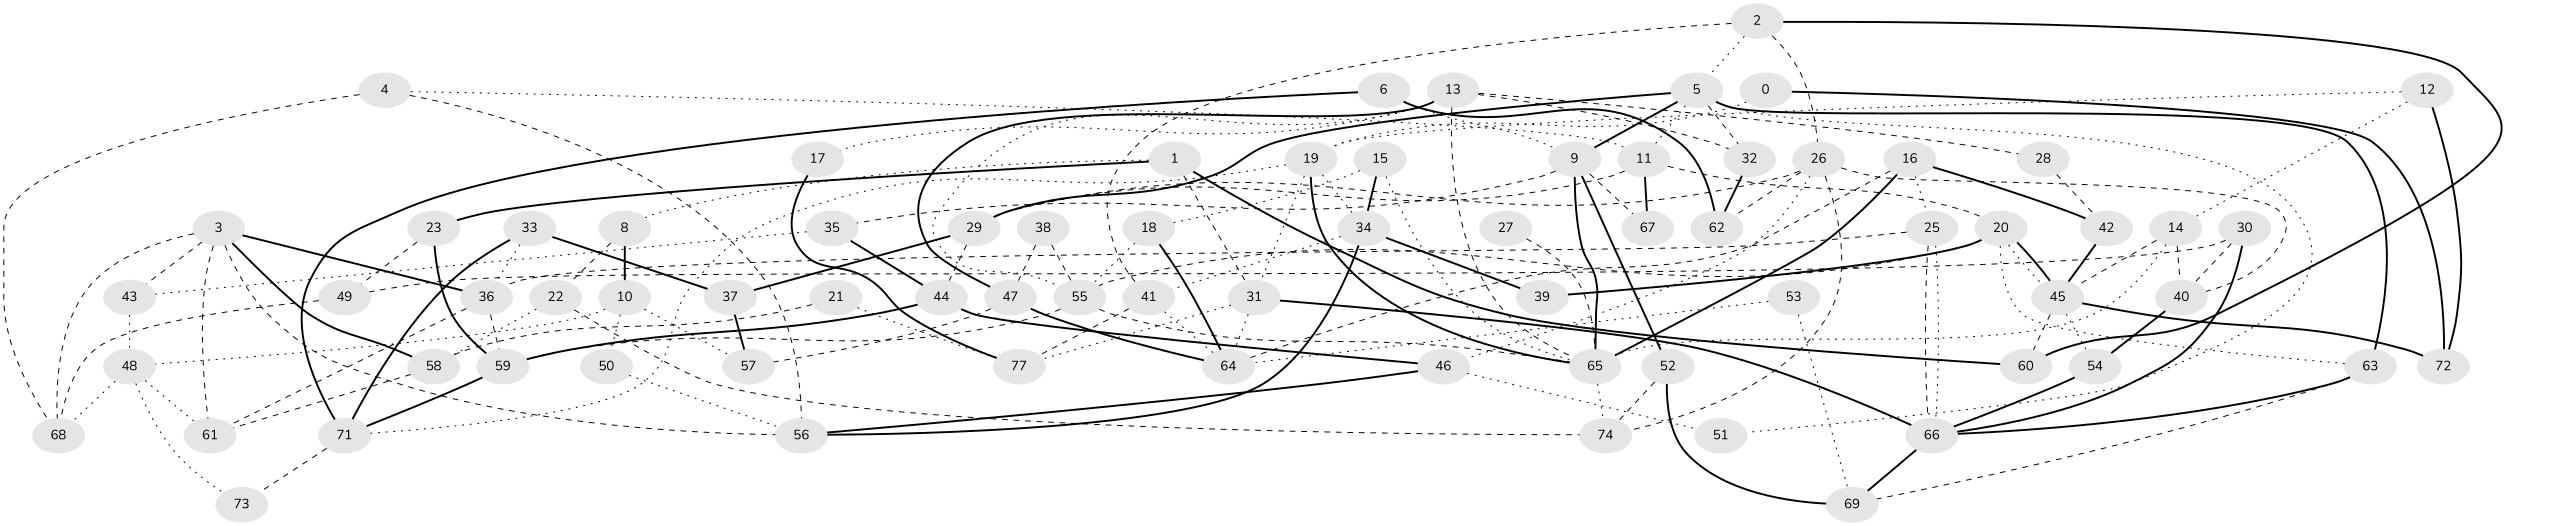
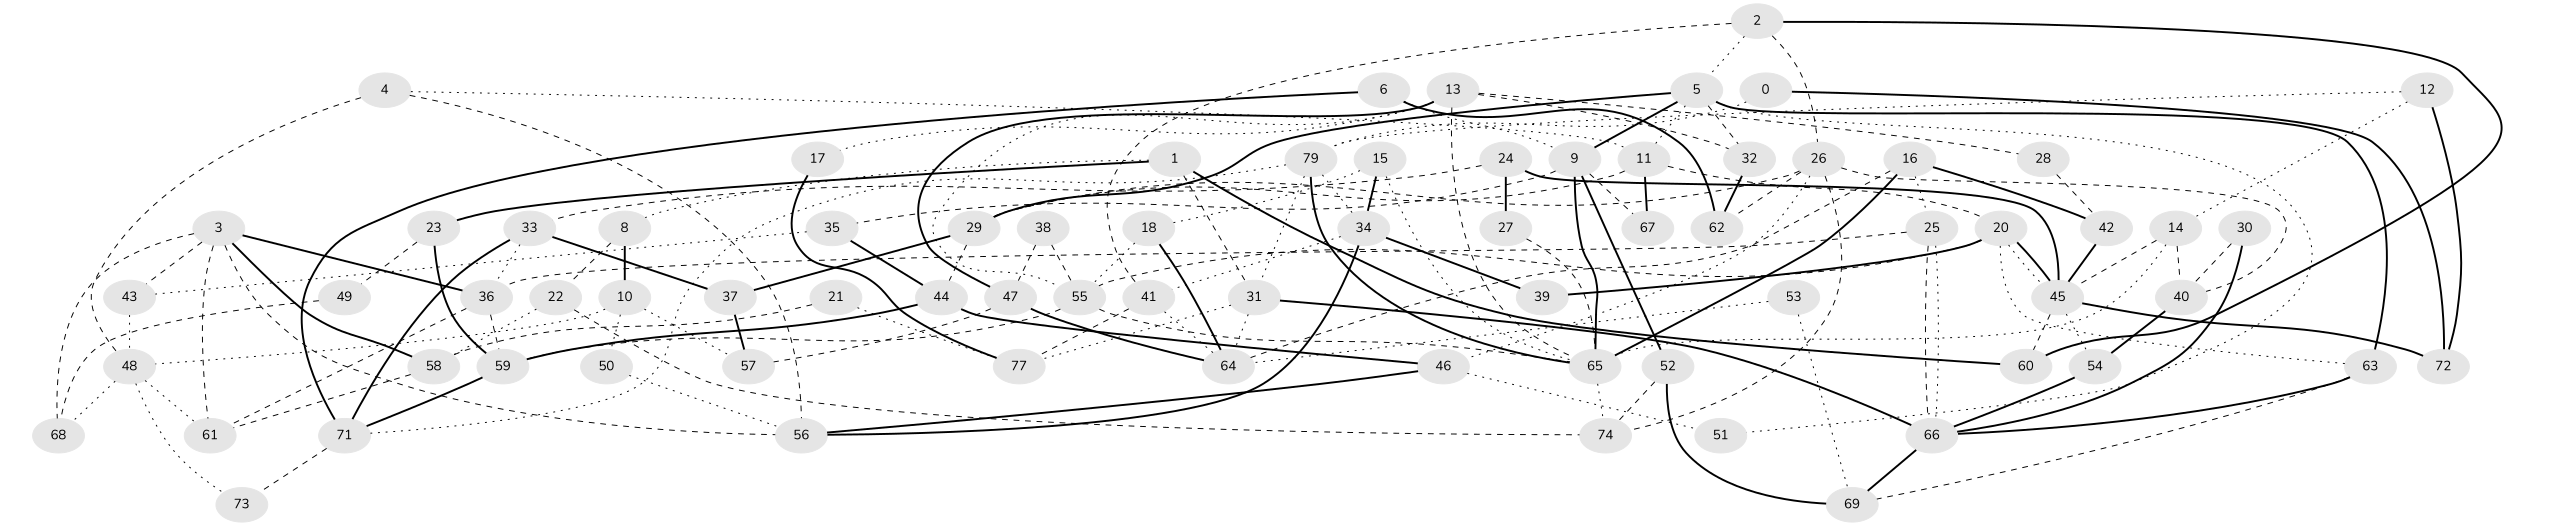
node "19": label "19" -> "79"
node "24": added
edge "4" -- "68": now "4" -- "48"
edge "30" -- "49": removed
